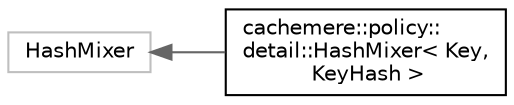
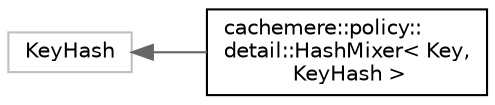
node "HashMixer": label "HashMixer" -> "KeyHash"
